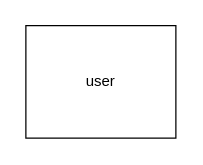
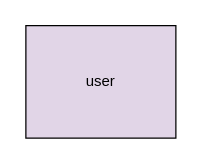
node "user": fillcolor #ffffff -> #e1d5e7
